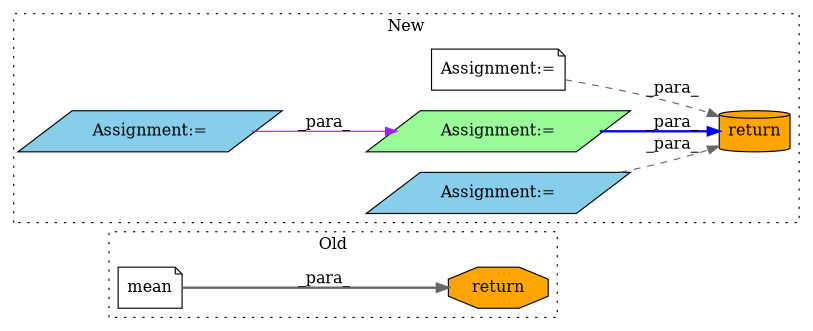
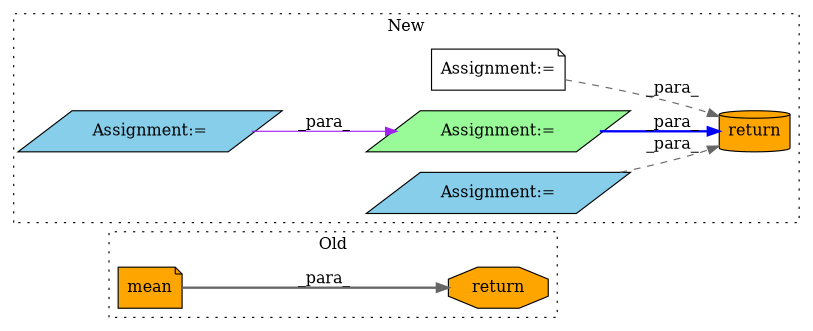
node "mean": fillcolor white -> orange
